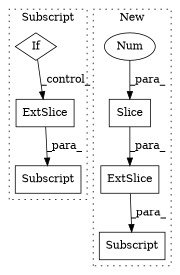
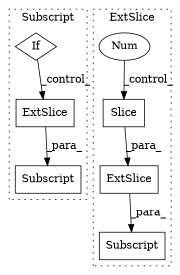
cluster "New": label "New" -> "ExtSlice"
edge "Num" -> "Slice": label "_para_" -> "_control_"
